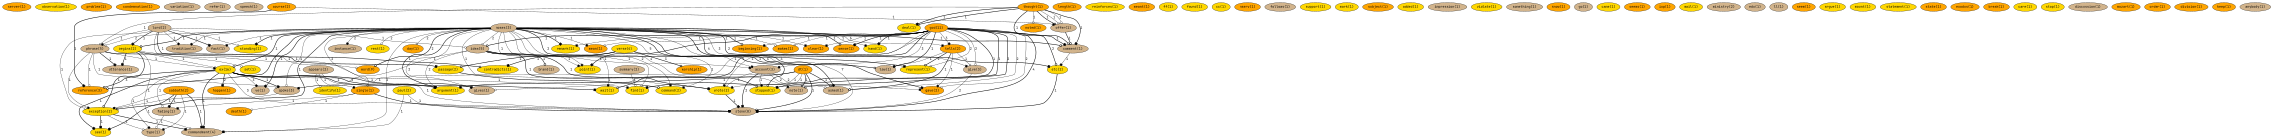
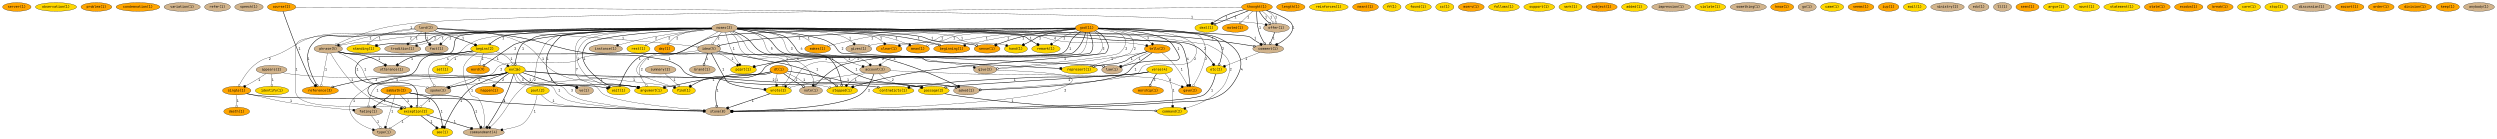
node "follows(1)": fillcolor tan -> gold
edge "ex(16)" -> "gives(1)": now "ex(16)" -> "passage(2)"
